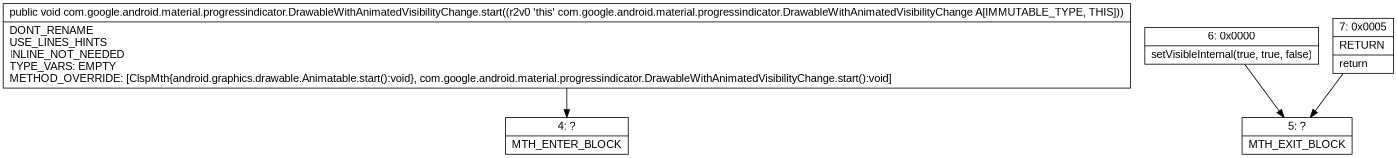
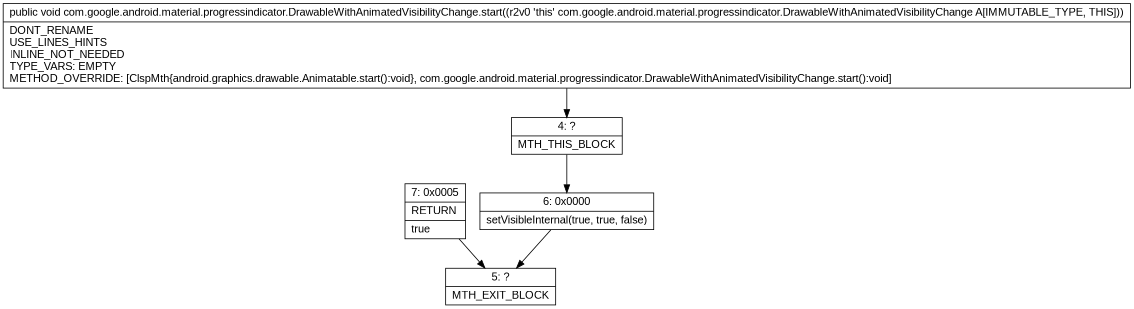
node "7: 0x0005": text "return" -> "true"
node "4: ?": text "MTH_ENTER_BLOCK" -> "MTH_THIS_BLOCK"
edge "4: ?" -> "6: 0x0000": added
